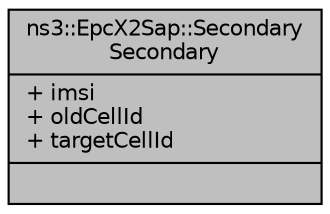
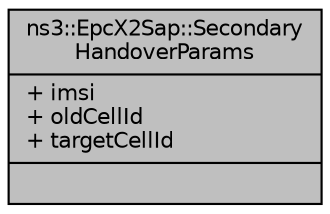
node "ns3::EpcX2Sap::Secondary": text "Secondary" -> "HandoverParams"
